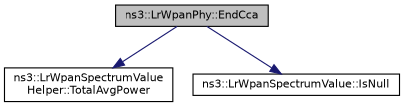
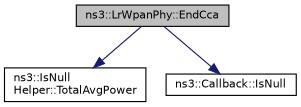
node "ns3::LrWpanSpectrumValue Helper::TotalAvgPower": label "ns3::LrWpanSpectrumValue Helper::TotalAvgPower" -> "ns3::IsNull Helper::TotalAvgPower"
node "ns3::LrWpanSpectrumValue::IsNull": label "ns3::LrWpanSpectrumValue::IsNull" -> "ns3::Callback::IsNull"
